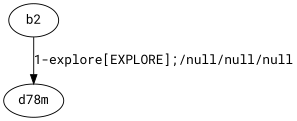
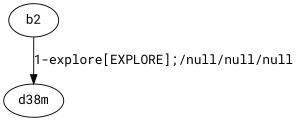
node "d78m": label "d78m" -> "d38m"
